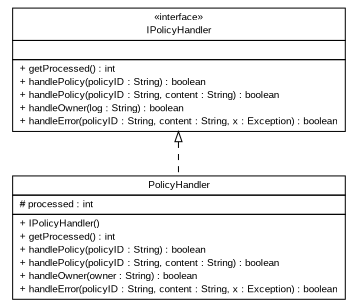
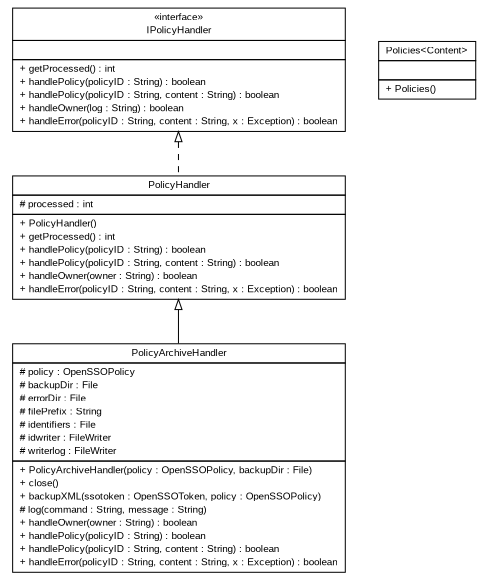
node "Policies<Content>": added
node "PolicyHandler": text "+ IPolicyHandler()" -> "+ PolicyHandler()"
node "PolicyArchiveHandler": added
